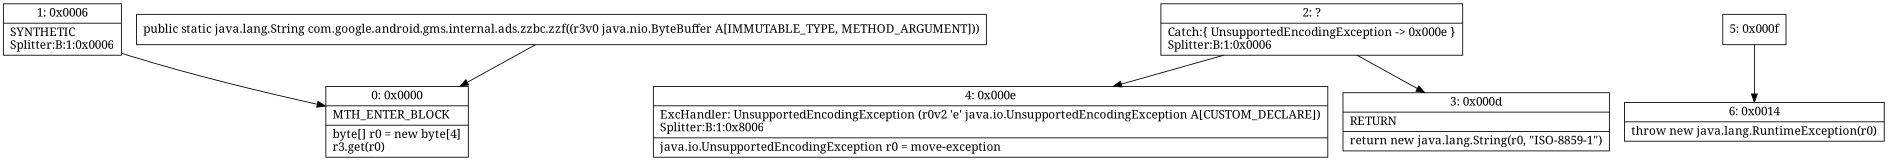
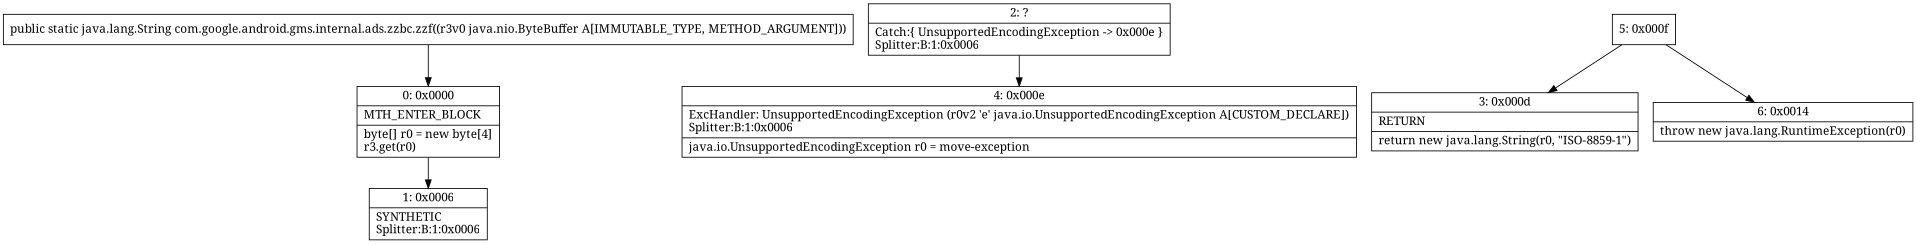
edge "2: ?" -> "3: 0x000d": now "5: 0x000f" -> "3: 0x000d"
edge "1: 0x0006" -> "0: 0x0000": reversed
node "4: 0x000e": text "Splitter:B:1:0x8006" -> "Splitter:B:1:0x0006"
